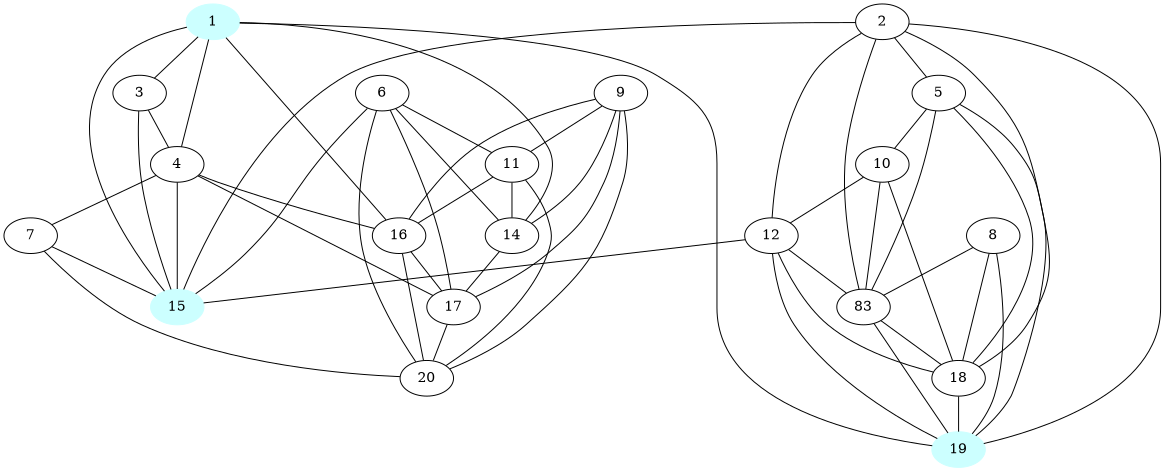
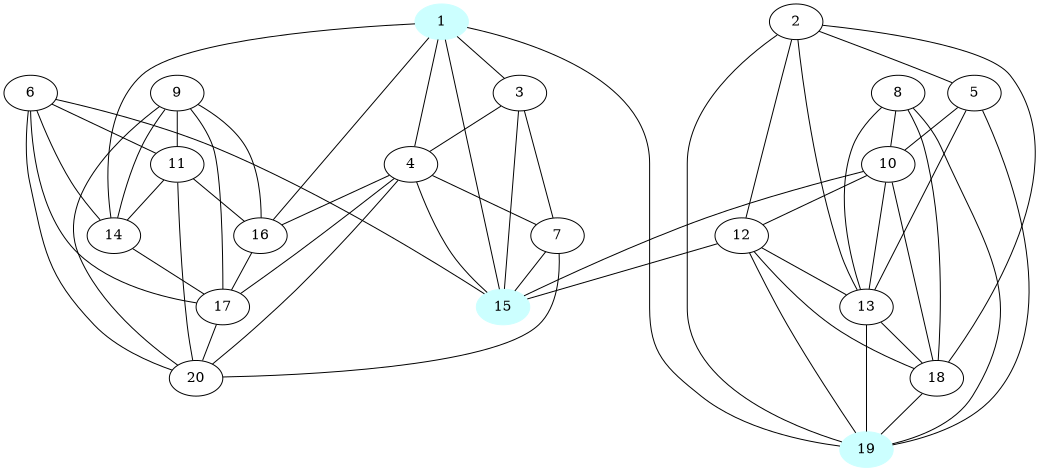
edge "2" -- "15": now "10" -- "15"
edge "8" -- "10": added
edge "3" -- "7": added
edge "5" -- "18": removed
edge "16" -- "20": now "4" -- "20"
node "83": label "83" -> "13"
